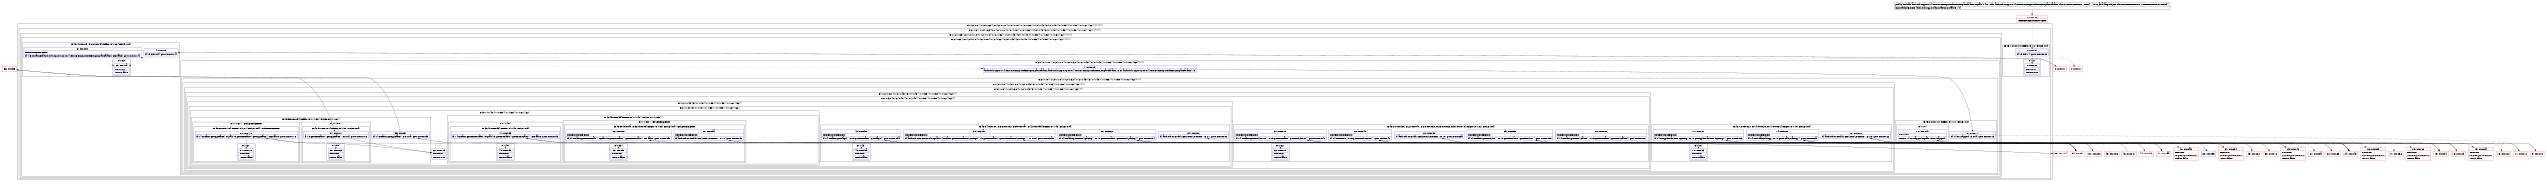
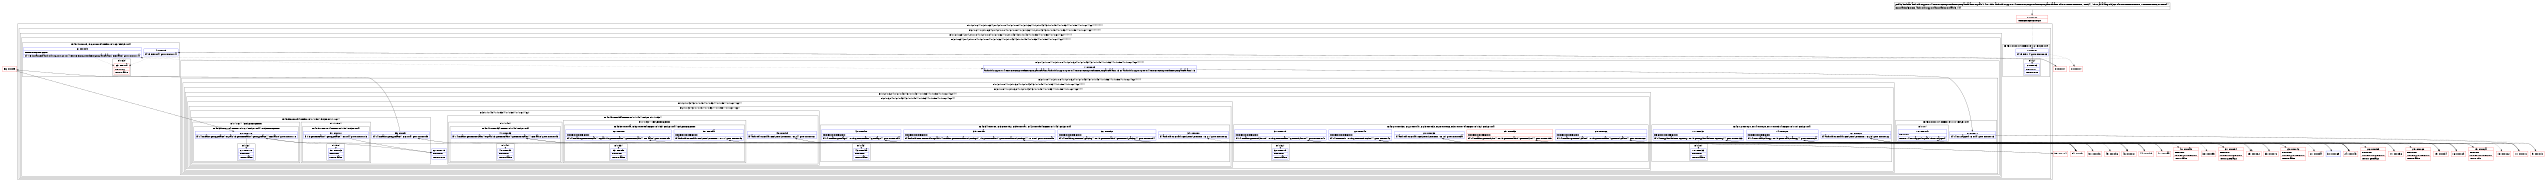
node "0: 0x0000": text "MTH_ENTER_ARGUMENT" -> "MTH_ENTER_BLOCK"
node "63: 0x011a": color blue -> red
edge "56: 0x00f9" -> "57: 0x0101": now "56: 0x00f9" -> "60: 0x0116"
node "45: 0x00bf": added
node "25: 0x0053": color blue -> red
node "17: 0x0031": text "ADDED_TO_REGION" -> "REGION_TO_REGION"
edge "8: 0x0011" -> "11: 0x001c": style dotted -> solid
edge "39: 0x00a7" -> "41: 0x00aa": now "39: 0x00a7" -> "46: 0x00c1"
edge "35: 0x0082" -> "36: 0x0092": reversed
edge "27: 0x0056" -> "28: 0x0066": added
node "38: 0x0095": color blue -> red
node "30: 0x0069": color red -> blue
node "40: 0x00a9": text "mPaint false" -> "return false"
node "37: 0x0094": text "return false" -> "return getFlags"
node "26: 0x0055": text "return false" -> "return getFlags"
node "15: 0x002a": text "return false" -> "return this"
